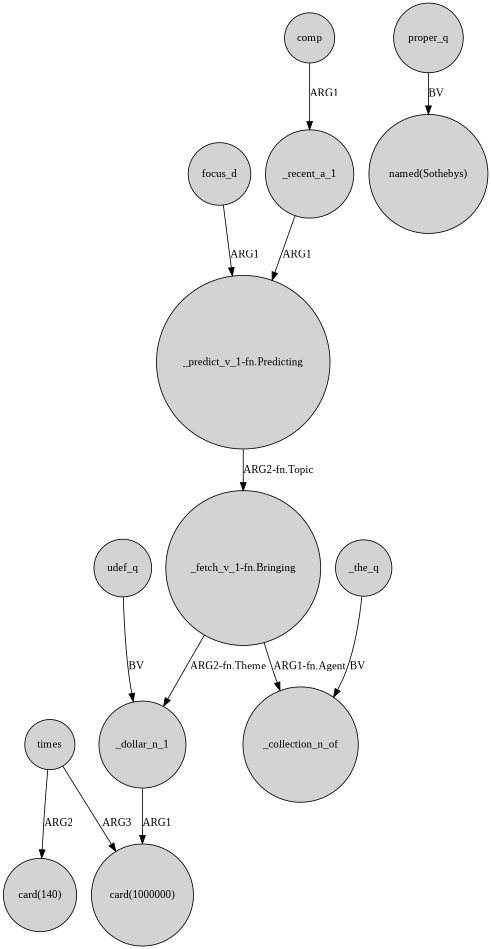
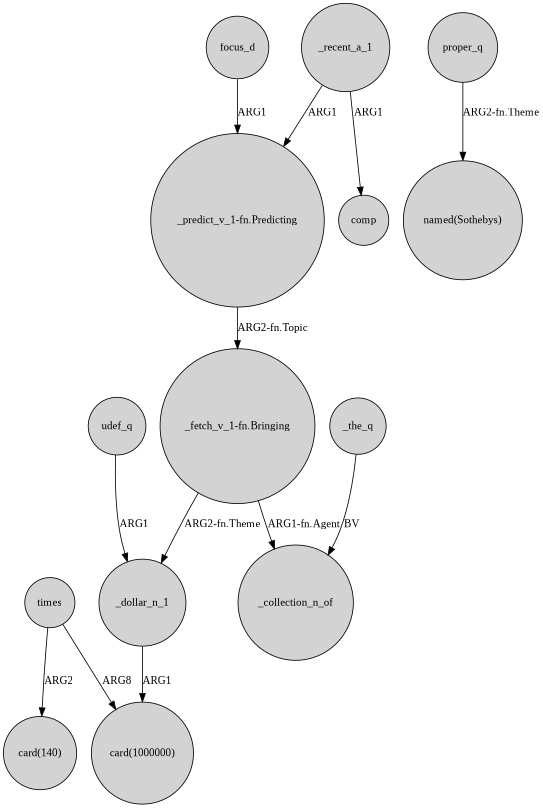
edge "comp" -> "_recent_a_1": reversed
edge "proper_q" -> "named(Sothebys)": label "BV" -> "ARG2-fn.Theme"
edge "udef_q" -> "_dollar_n_1": label "BV" -> "ARG1"
edge "times" -> "card(1000000)": label "ARG3" -> "ARG8"
